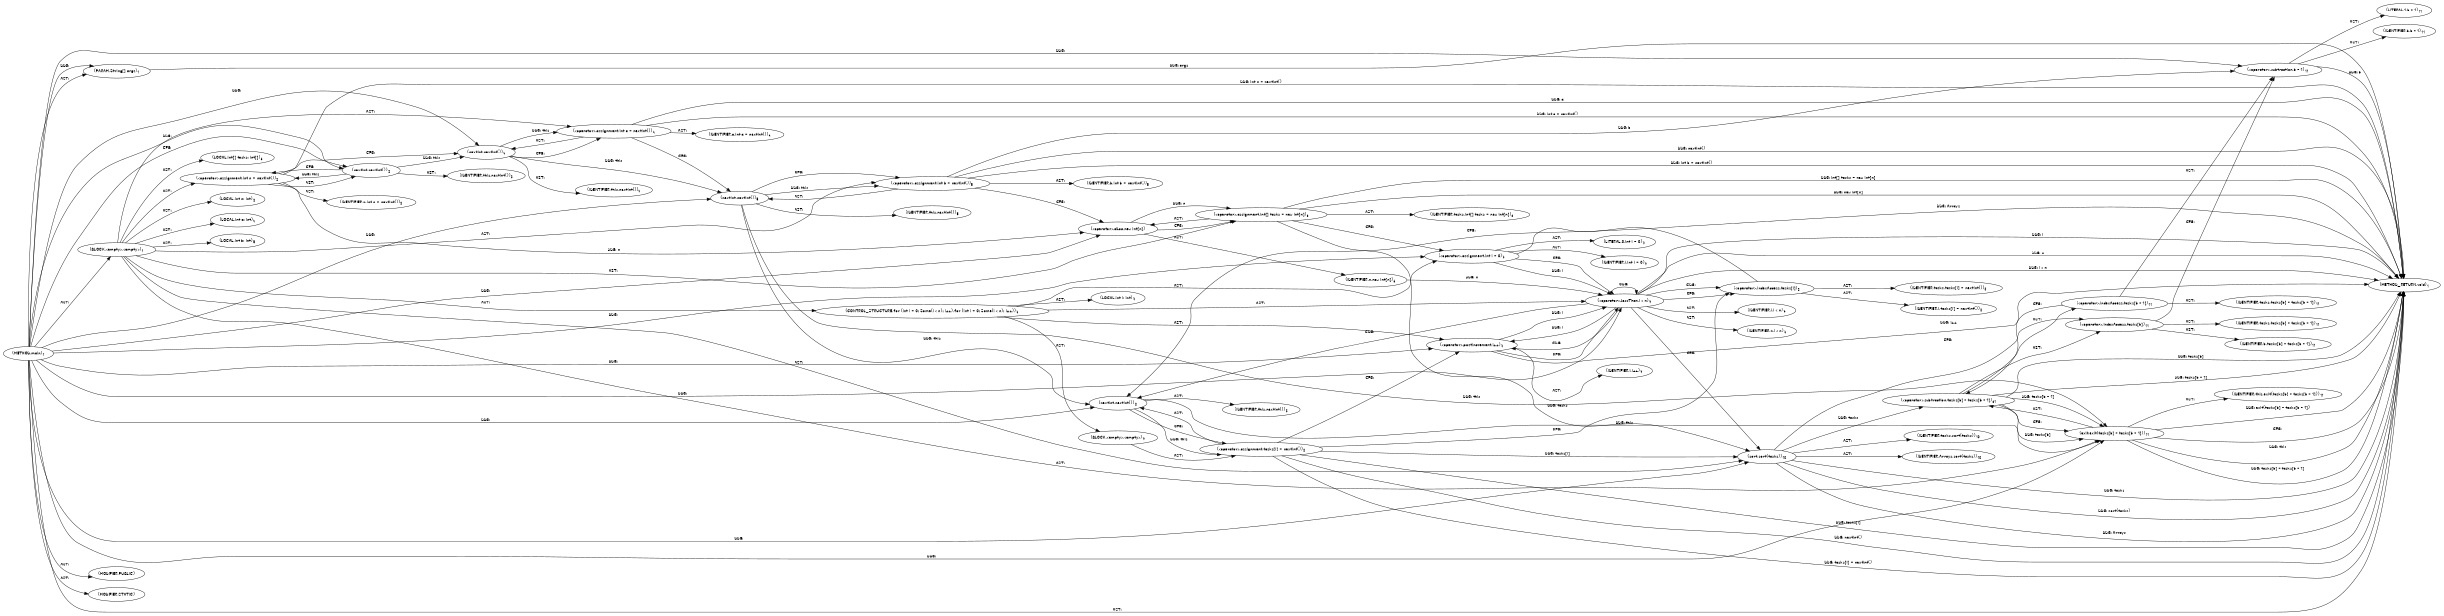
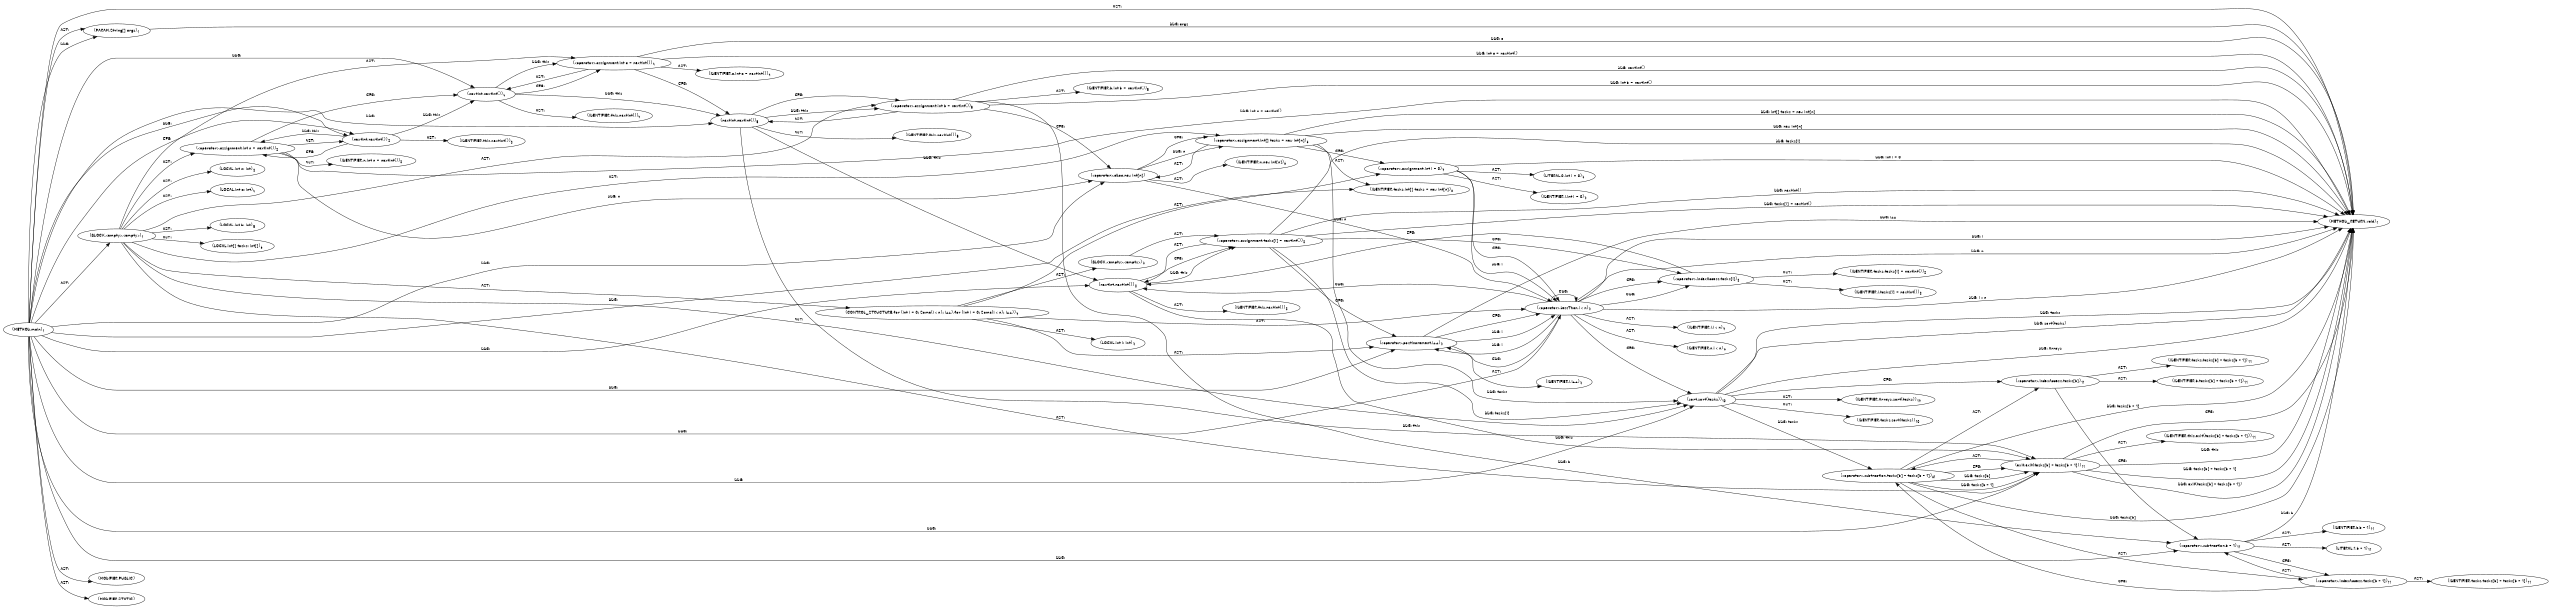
edge "(<operator>.assignment,int i = 0)" -> "(METHOD_RETURN,void)": label "DDG: Arrays" -> "DDG: int i = 0"
edge "(IDENTIFIER,n,new int[n])" -> "(<operator>.lessThan,i < n)": now "(<operator>.alloc,new int[n])" -> "(<operator>.lessThan,i < n)"
edge "(METHOD,main)" -> "(<operator>.assignment,int i = 0)": now "(METHOD,main)" -> "(IDENTIFIER,tasks,int[] tasks = new int[n])"
node "(IDENTIFIER,Arrays,sort(tasks))": text "10" -> "17"
edge "(<operator>.subtraction,b - 1)" -> "(<operator>.indexAccess,tasks[b - 1])": added, label "CFG:"
